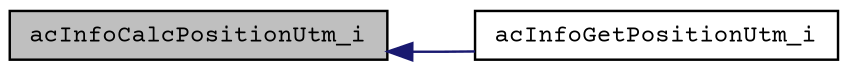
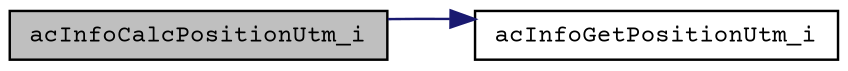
edge "acInfoGetPositionUtm_i" -> "acInfoCalcPositionUtm_i": reversed
